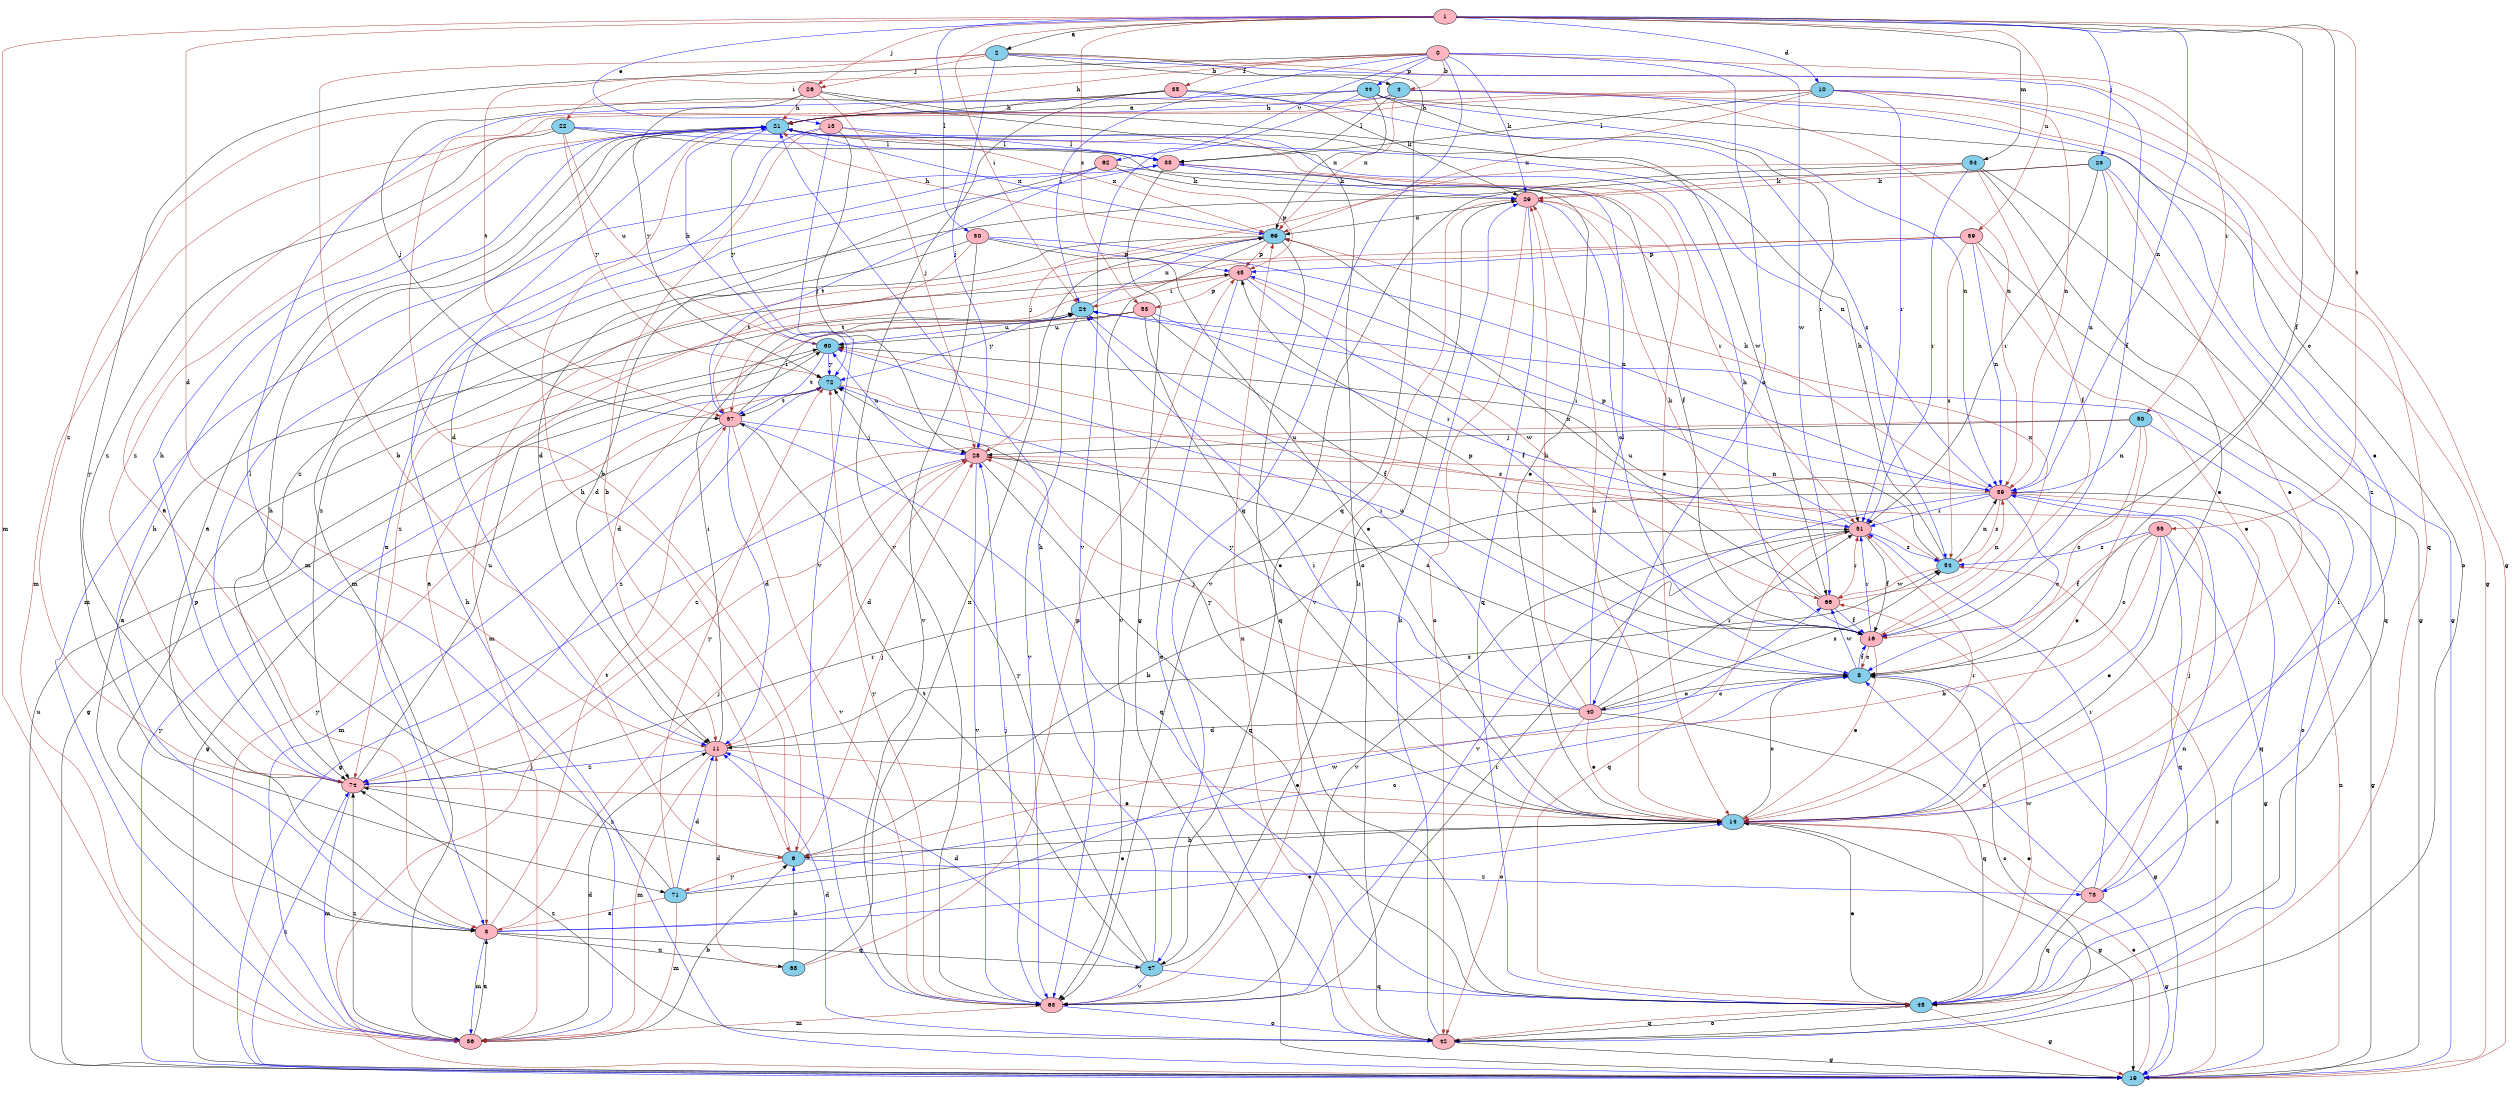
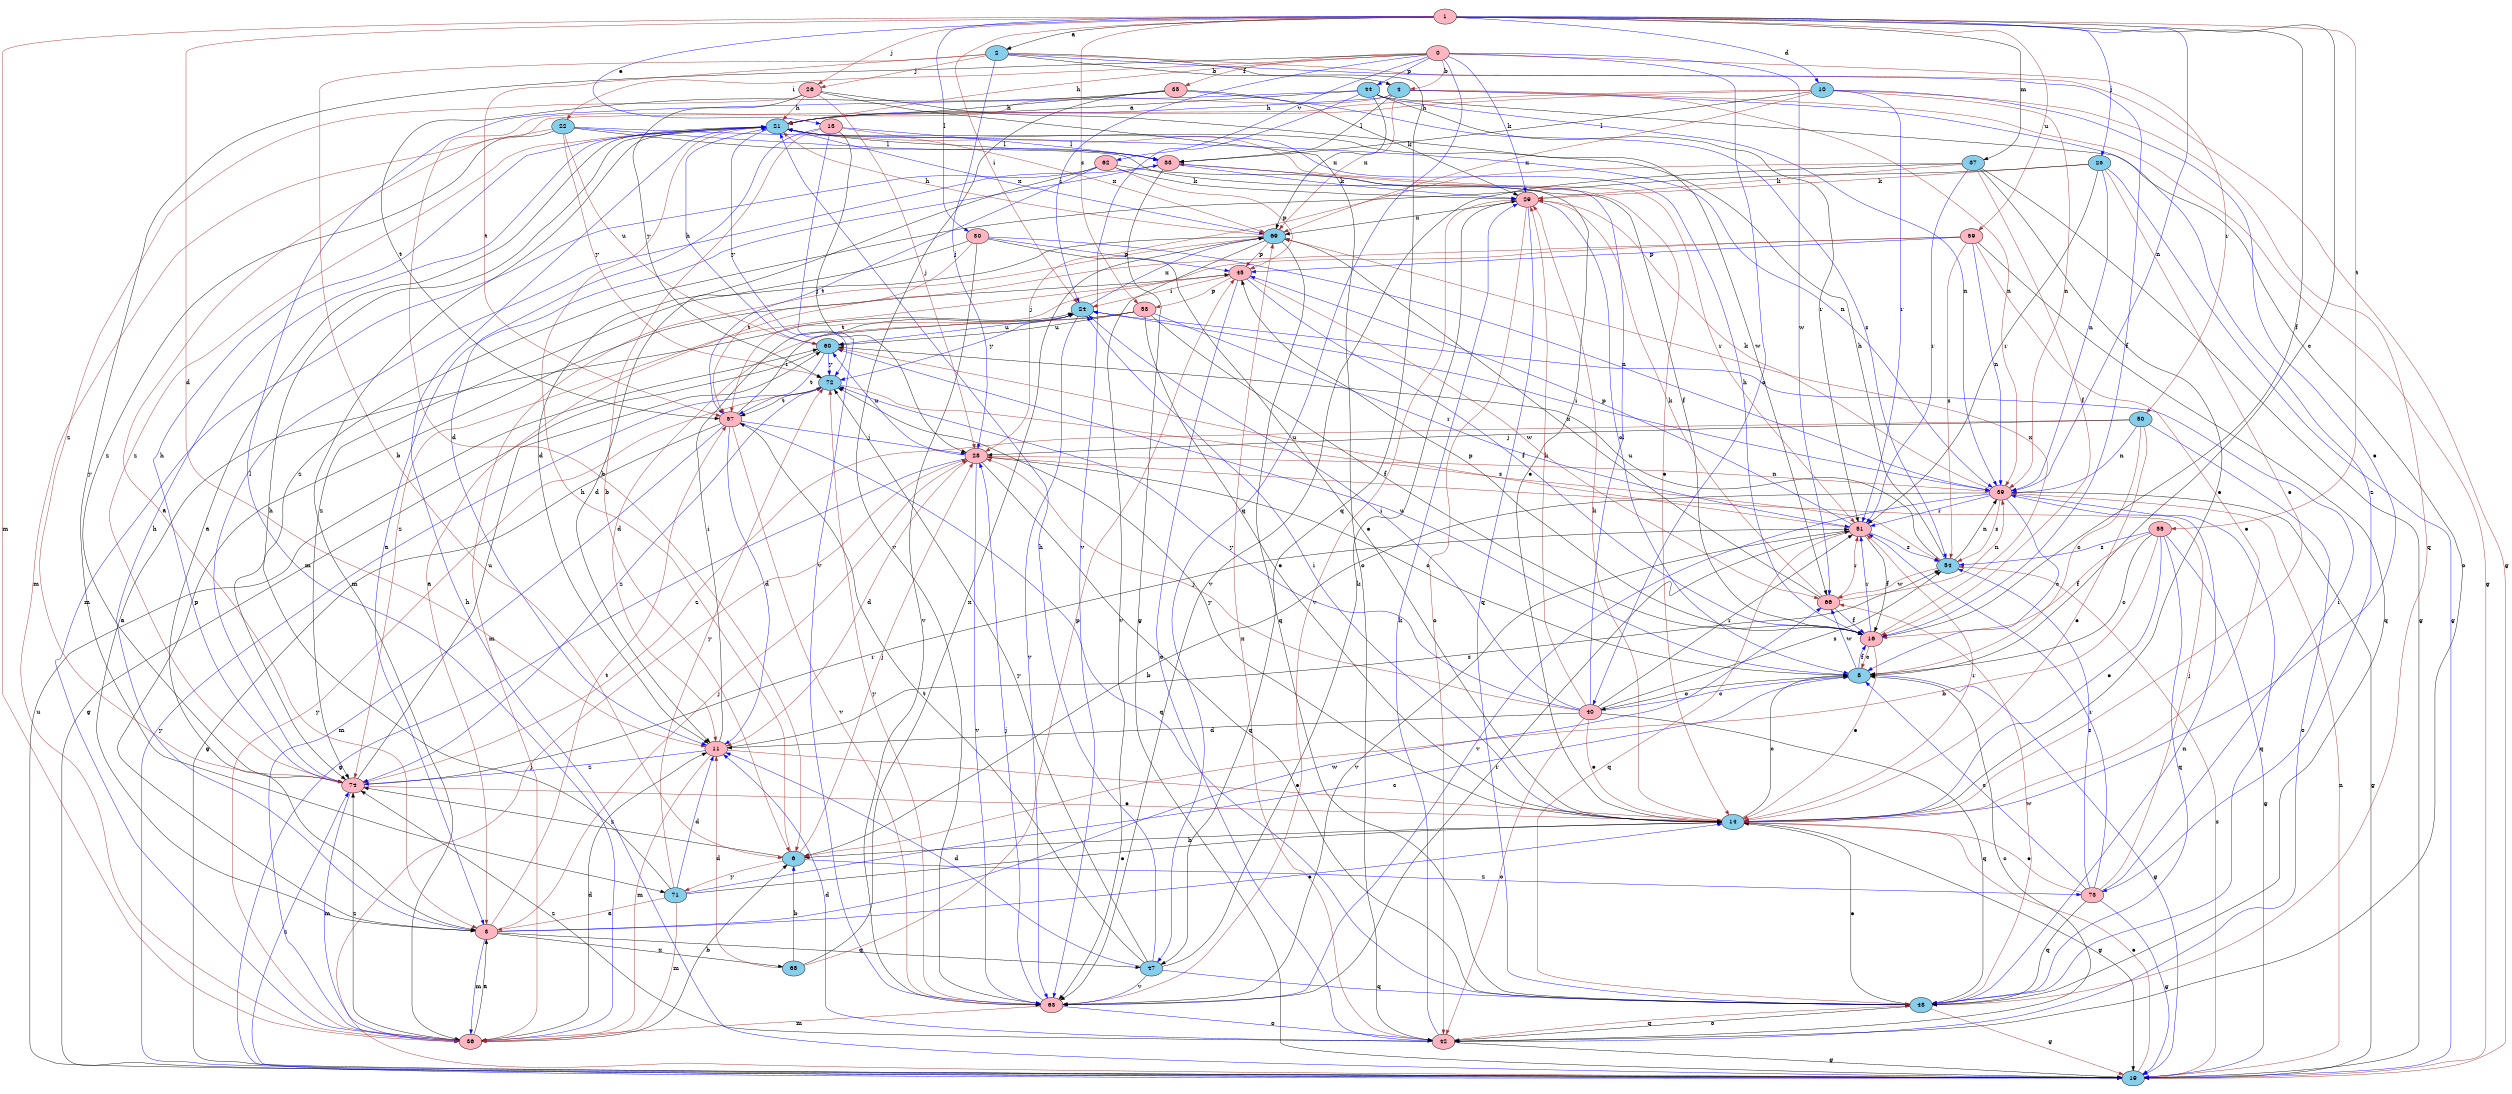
node "34": label "34" -> "37"
edge "35" -> "57": label "j" -> "t"
edge "73" -> "54": added, label "s"
